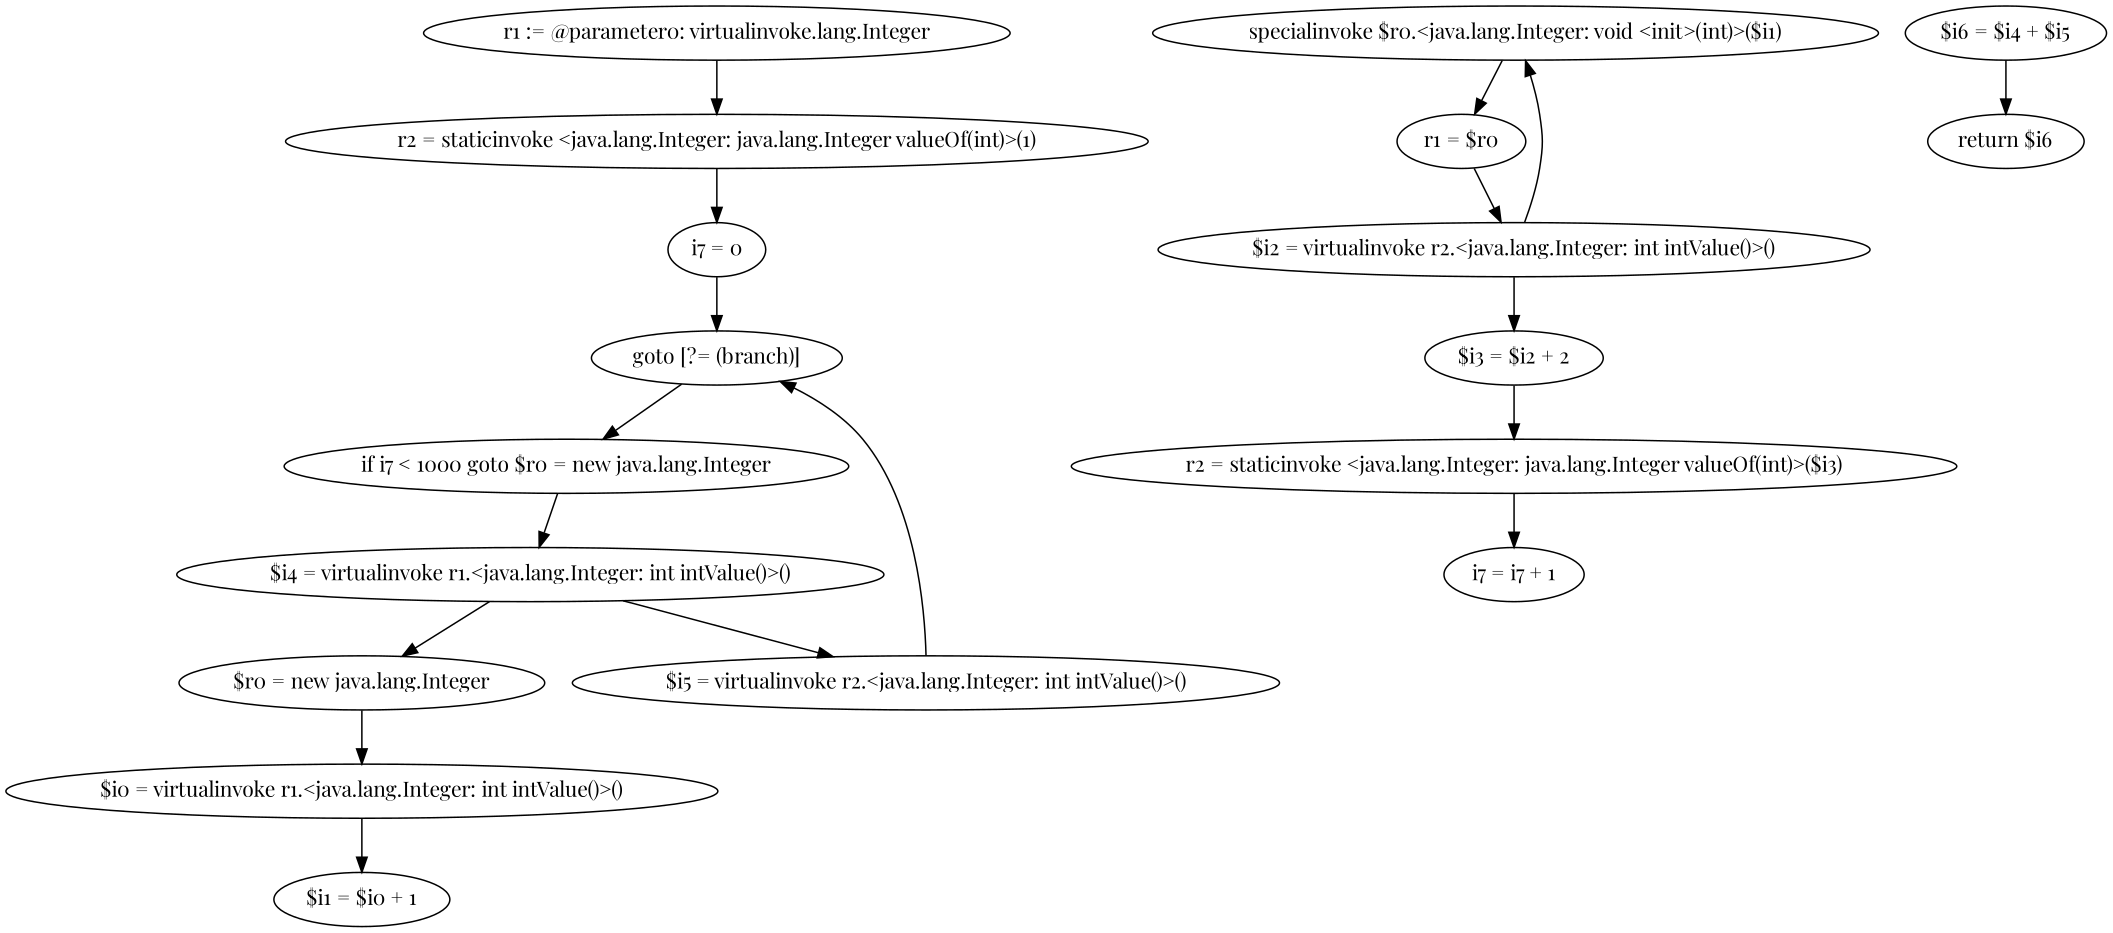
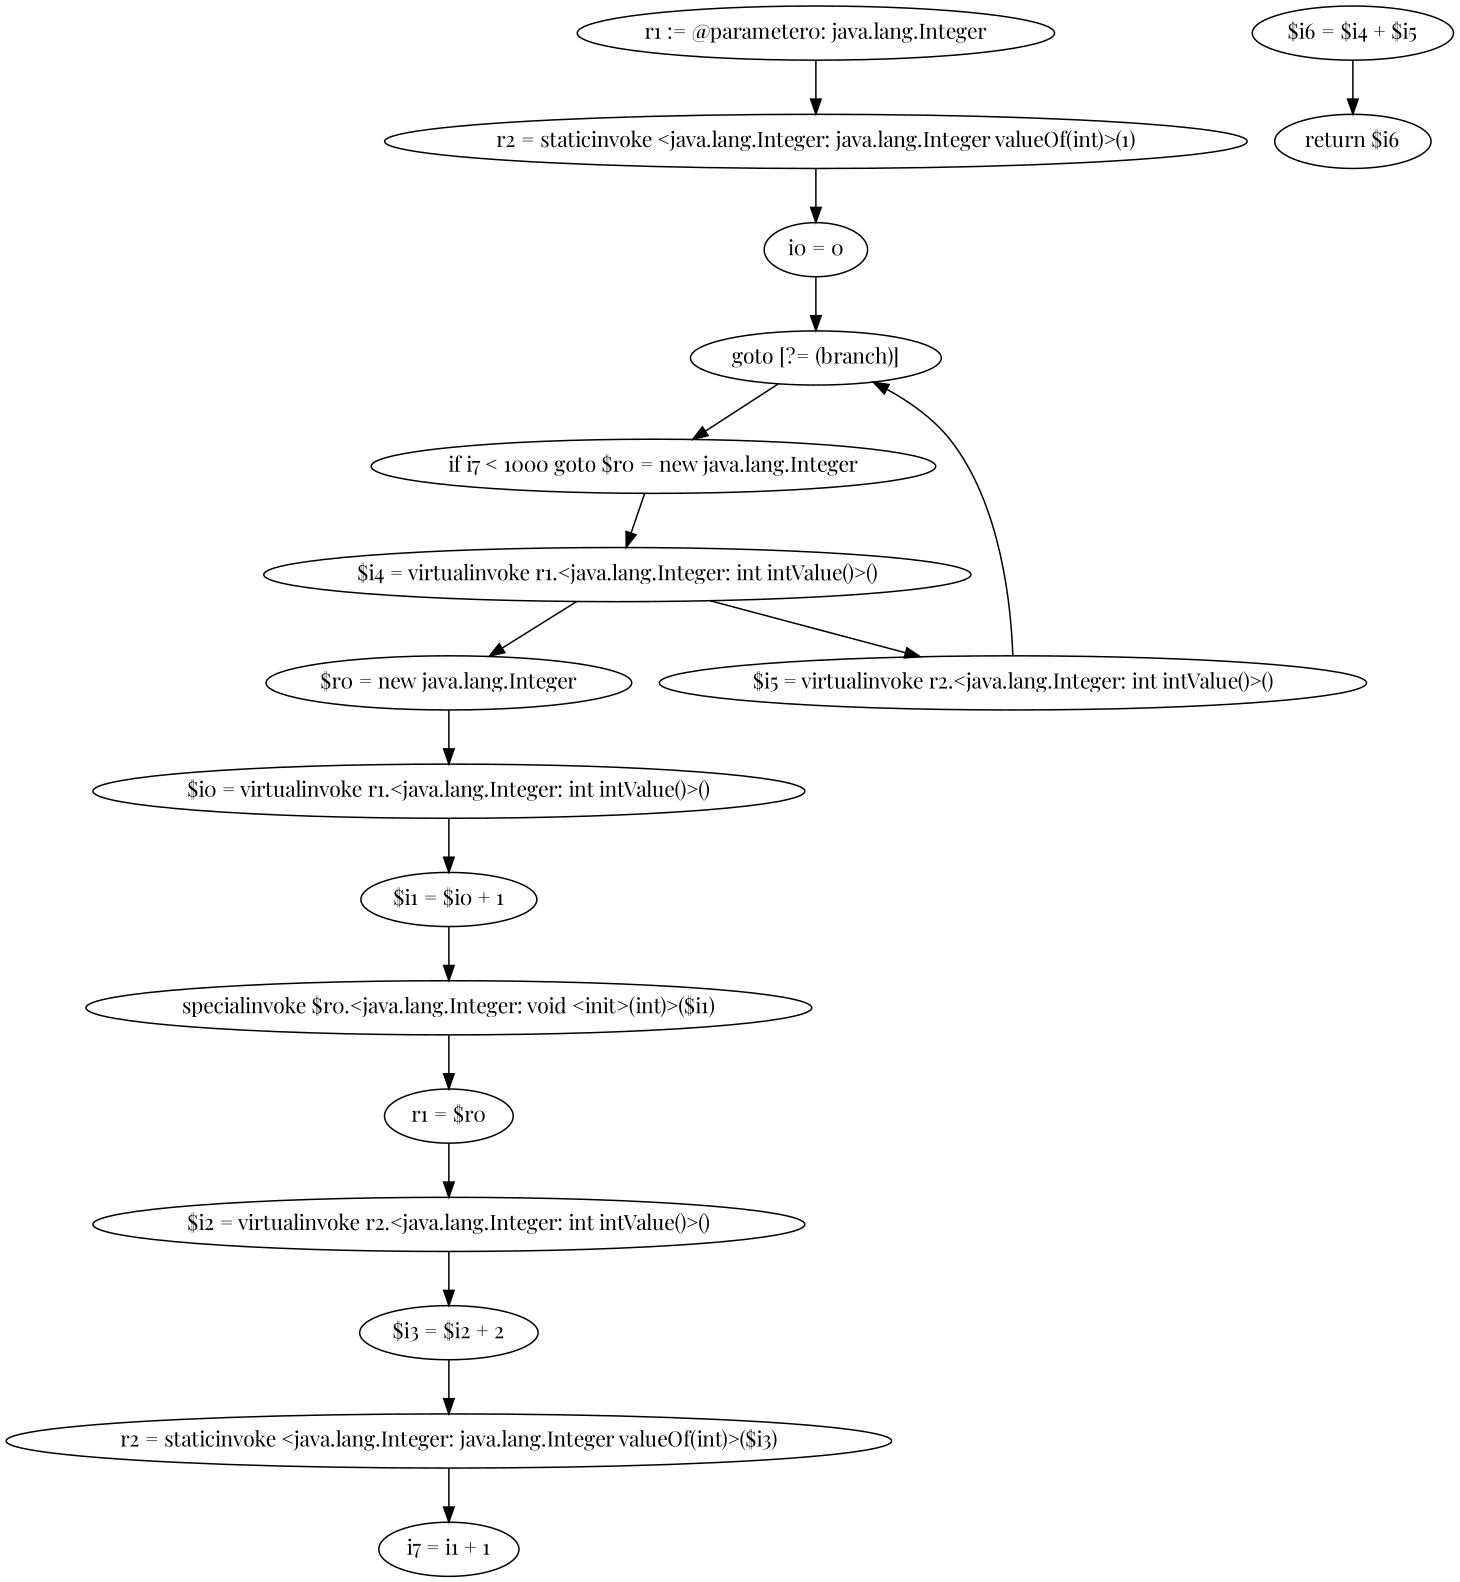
node "r1 := @parameter0: virtualinvoke.lang.Integer": label "r1 := @parameter0: virtualinvoke.lang.Integer" -> "r1 := @parameter0: java.lang.Integer"
edge "$i2 = virtualinvoke r2.<java.lang.Integer: int intValue()>()" -> "specialinvoke $r0.<java.lang.Integer: void <init>(int)>($i1)": now "$i1 = $i0 + 1" -> "specialinvoke $r0.<java.lang.Integer: void <init>(int)>($i1)"
node "i7 = 0": label "i7 = 0" -> "i0 = 0"
node "i7 = i7 + 1": label "i7 = i7 + 1" -> "i7 = i1 + 1"
